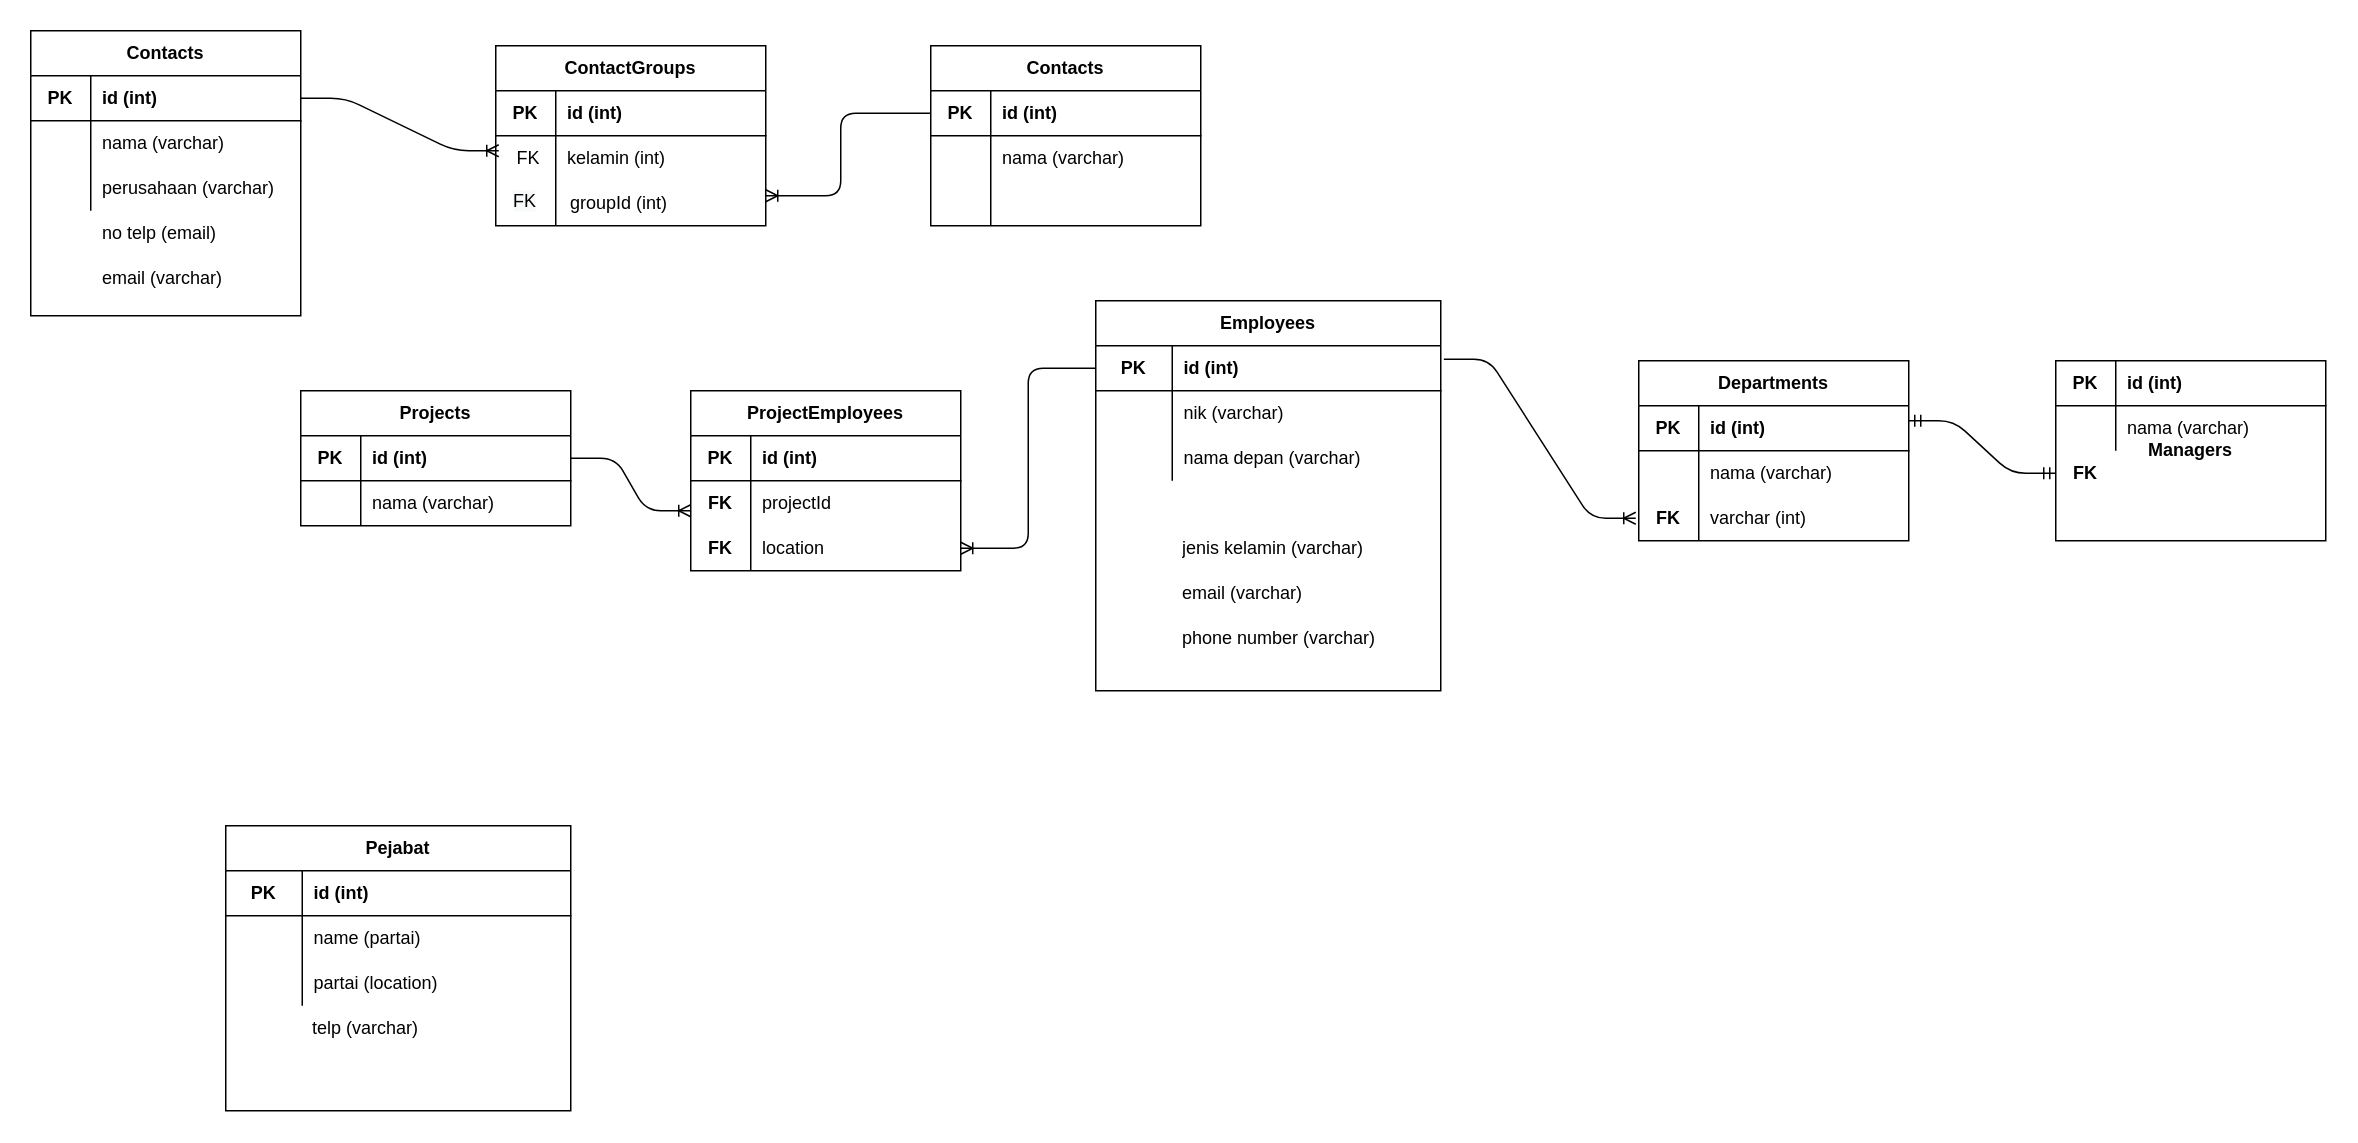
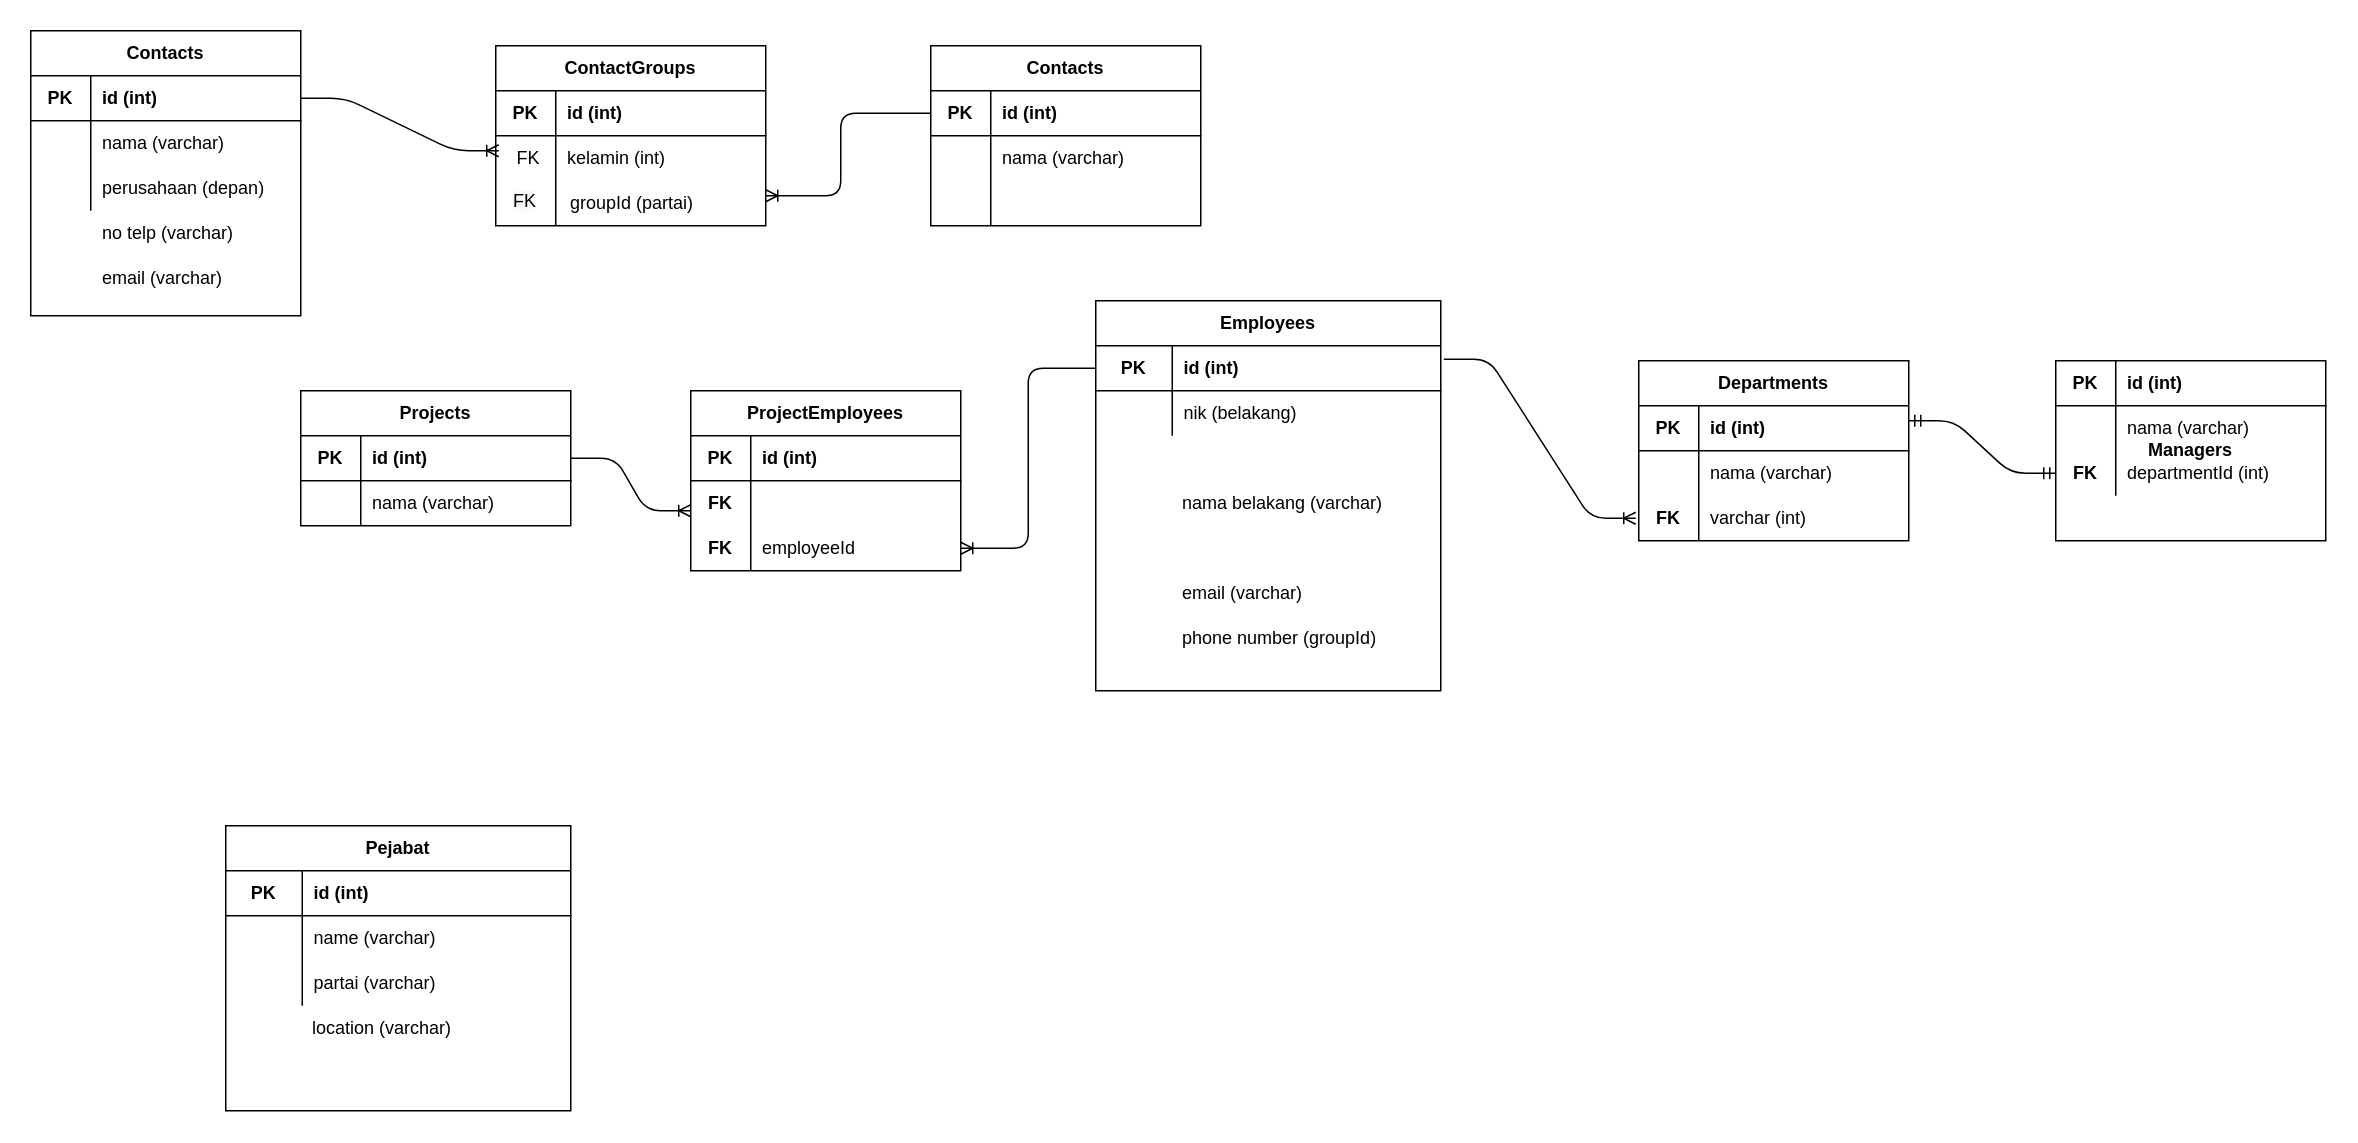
node "perusahaan (varchar)": label "perusahaan (varchar)" -> "perusahaan (depan)"
node "groupId (int)": label "groupId (int)" -> "groupId (partai)"
node "no telp (email)": label "no telp (email)" -> "no telp (varchar)"
node "nik (varchar)": label "nik (varchar)" -> "nik (belakang)"
node "nama depan (varchar)": removed
node "departmentId (int)": added
node "projectId": removed
node "nama belakang (varchar)": added
node "location": label "location" -> "employeeId"
node "jenis kelamin (varchar)": removed
node "phone number (varchar)": label "phone number (varchar)" -> "phone number (groupId)"
node "name (partai)": label "name (partai)" -> "name (varchar)"
node "partai (location)": label "partai (location)" -> "partai (varchar)"
node "telp (varchar)": label "telp (varchar)" -> "location (varchar)"
